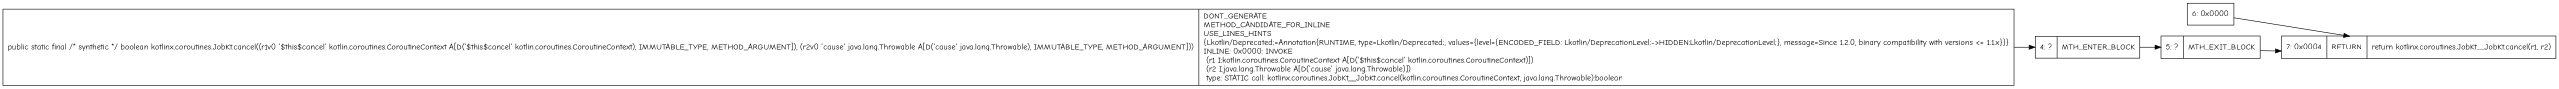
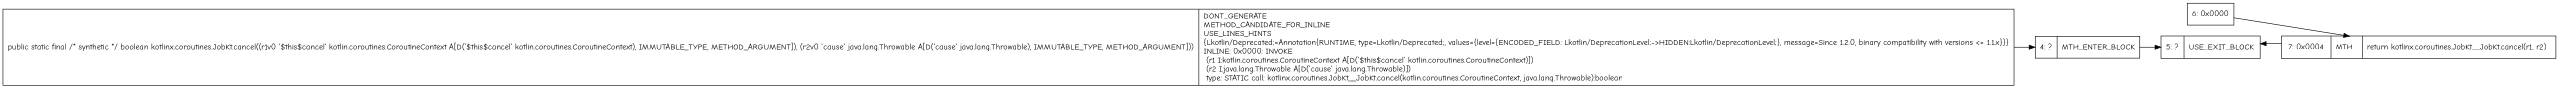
node "5: ?": text "MTH_EXIT_BLOCK" -> "USE_EXIT_BLOCK"
node "7: 0x0004": text "RETURN" -> "MTH"
edge "5: ?" -> "7: 0x0004": reversed
